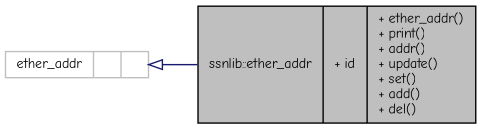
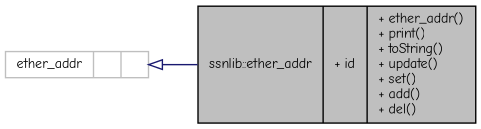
node "ssnlib::ether_addr": text "+ addr()" -> "+ toString()"
